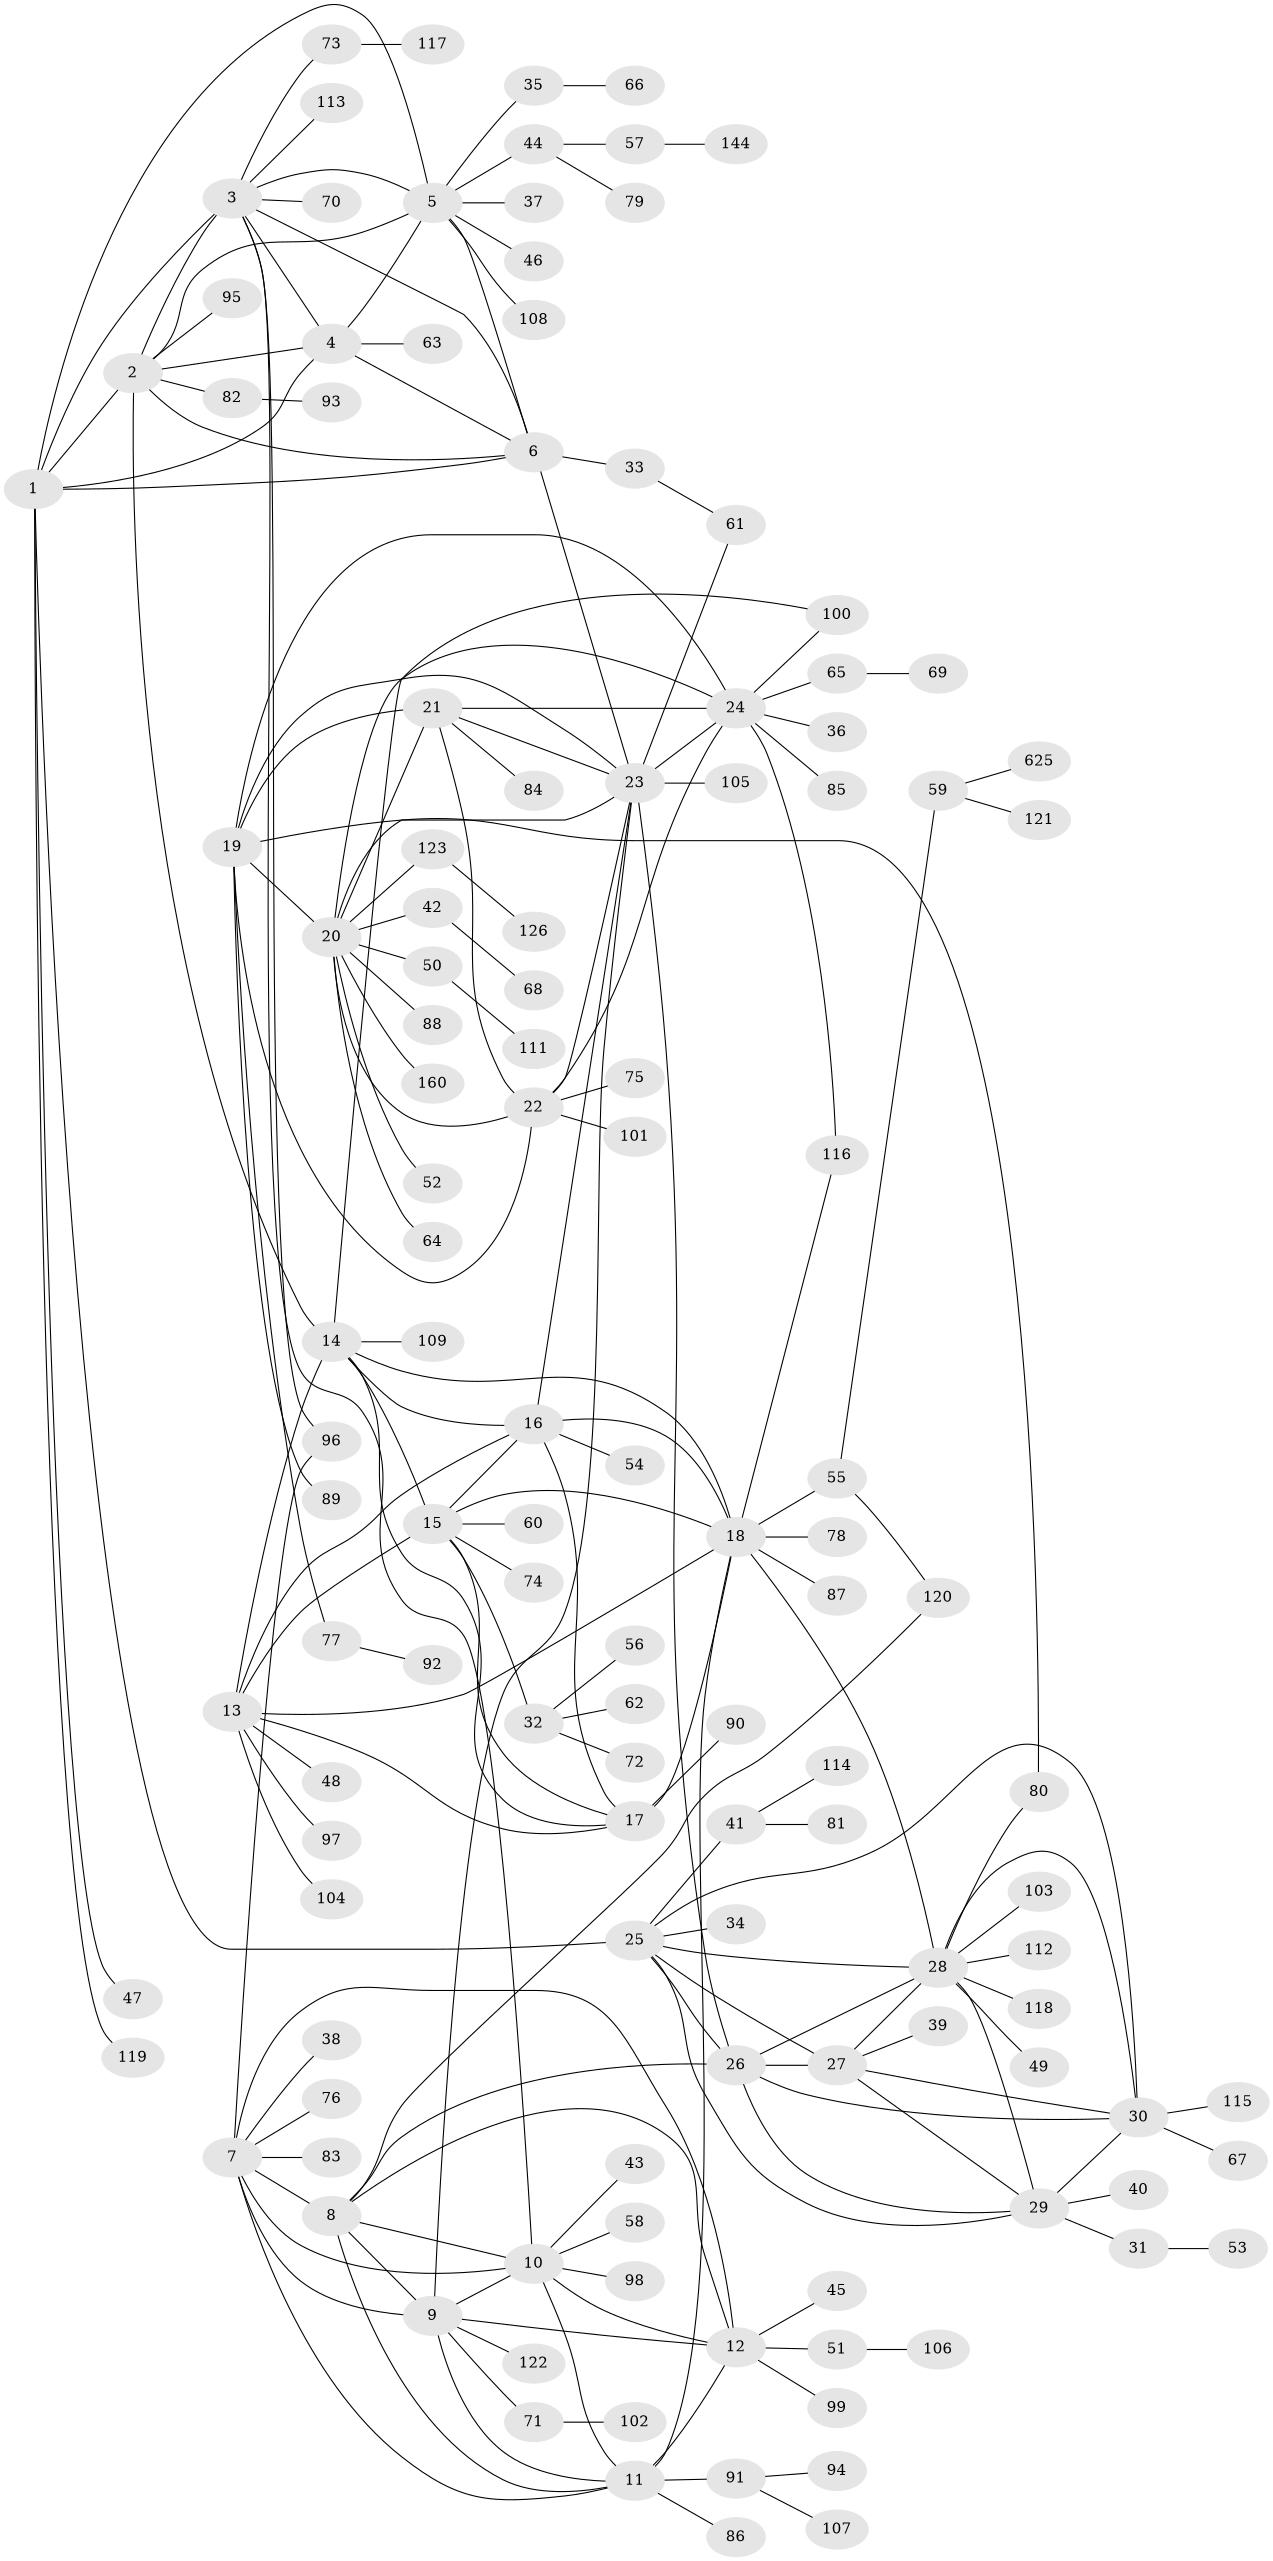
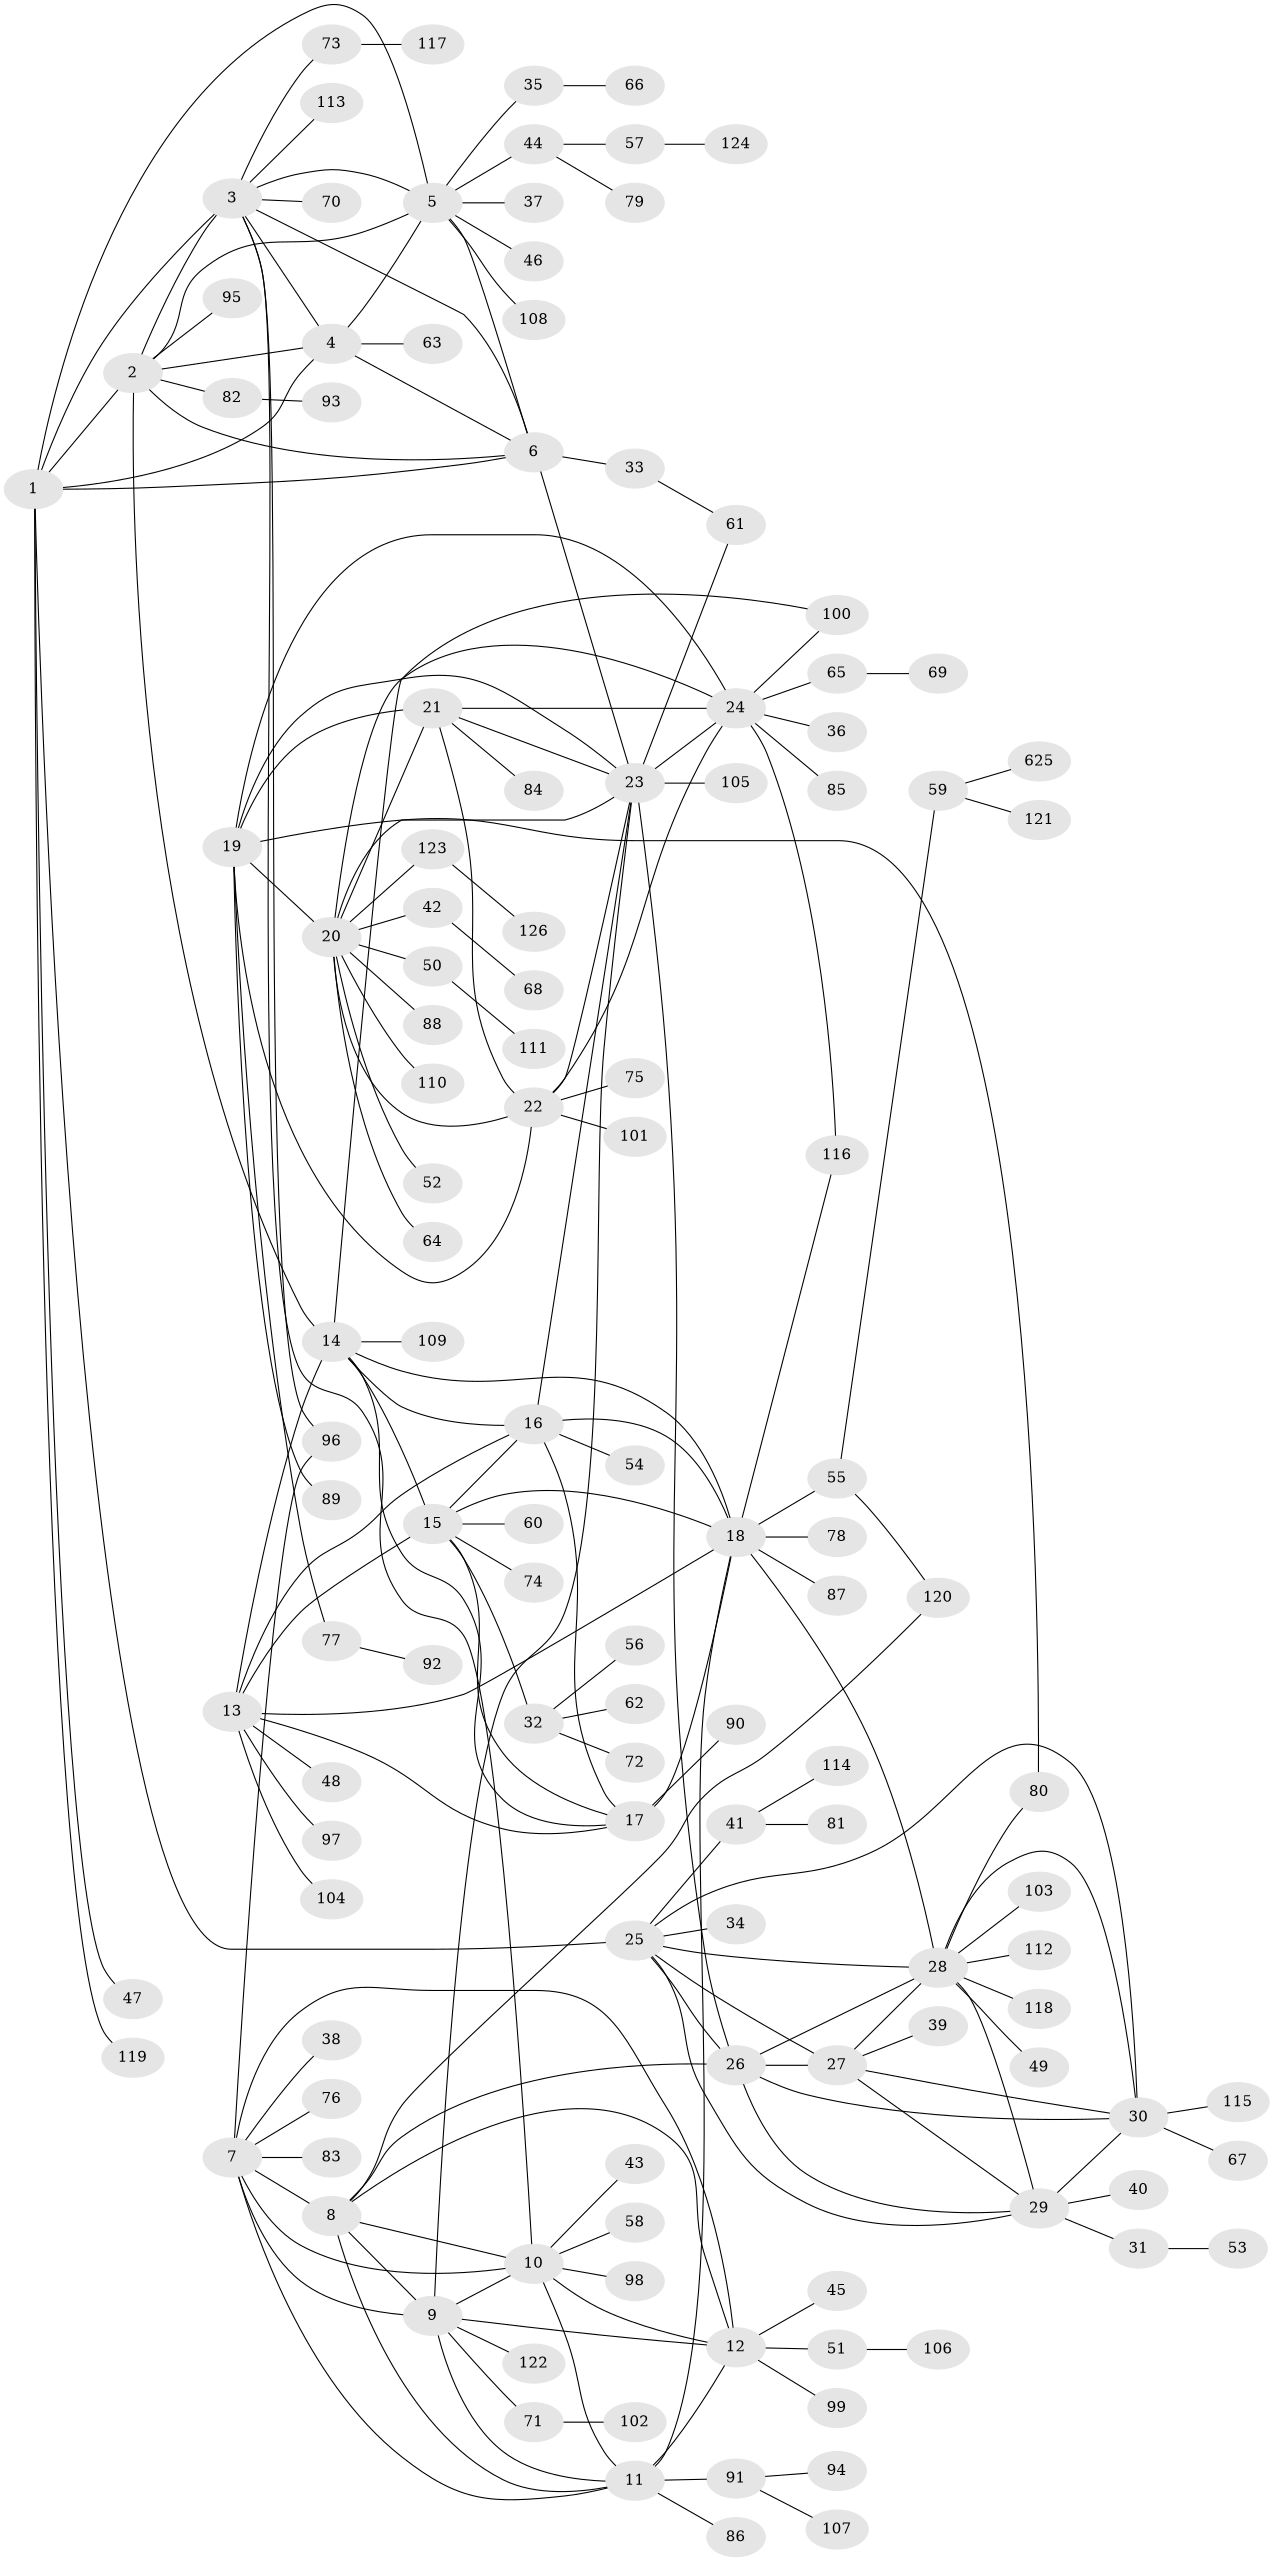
node "144": label "144" -> "124"
node "160": label "160" -> "110"
